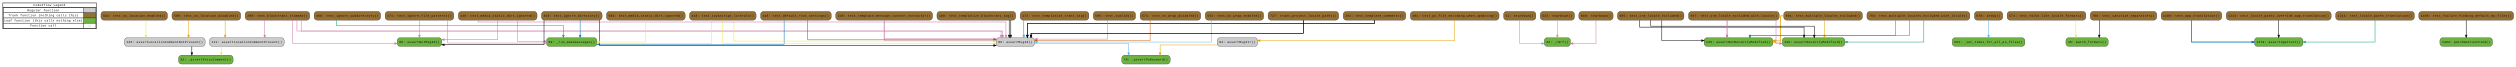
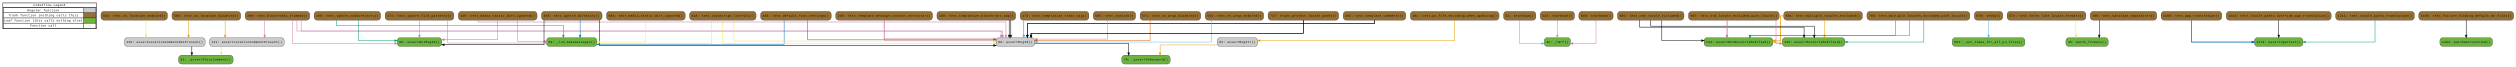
edge "466: test_ignore_subdirectory()" -> "86: assertNotMsgId()": added
edge "80: assertMsgId()" -> "70: _assertPoKeyword()": color #56b4e9 -> #000000
